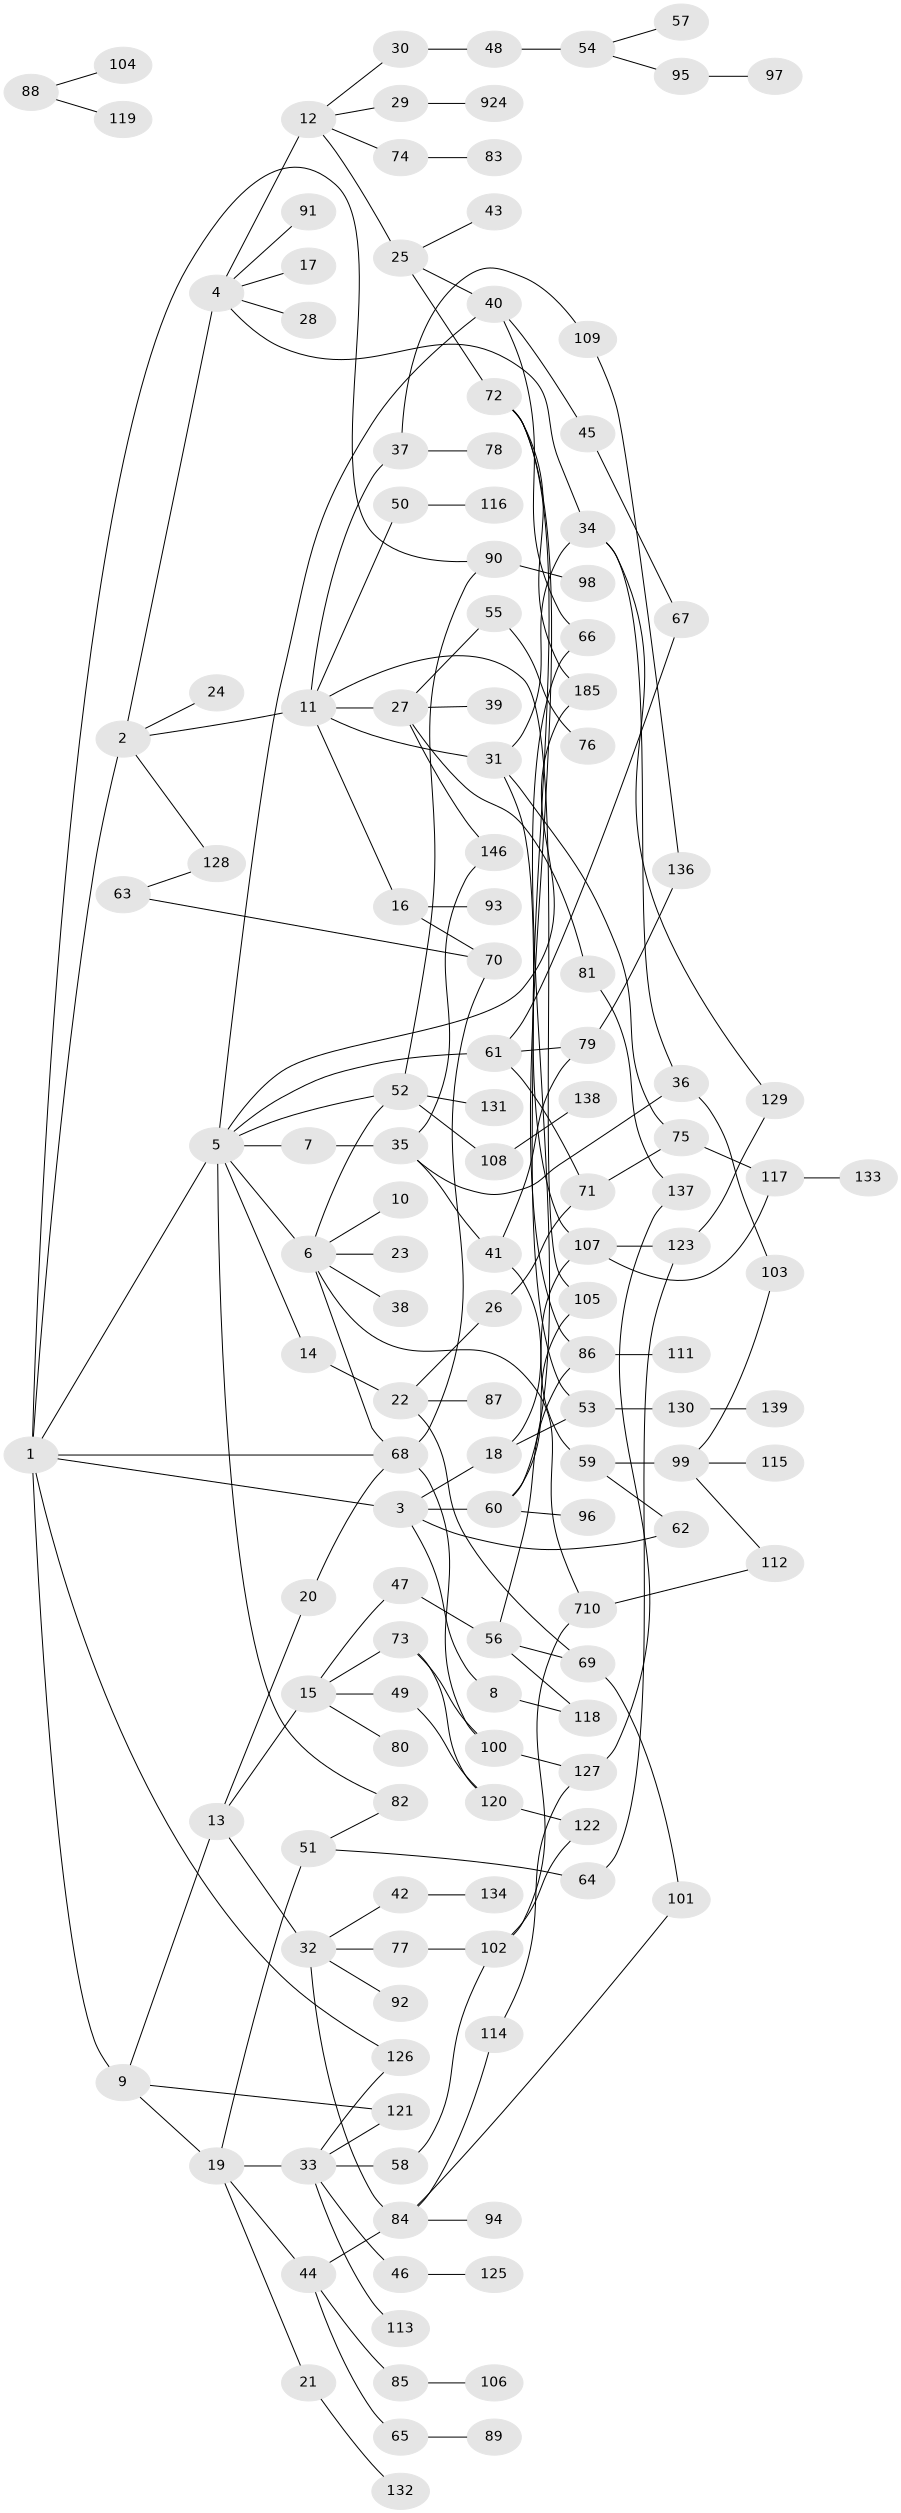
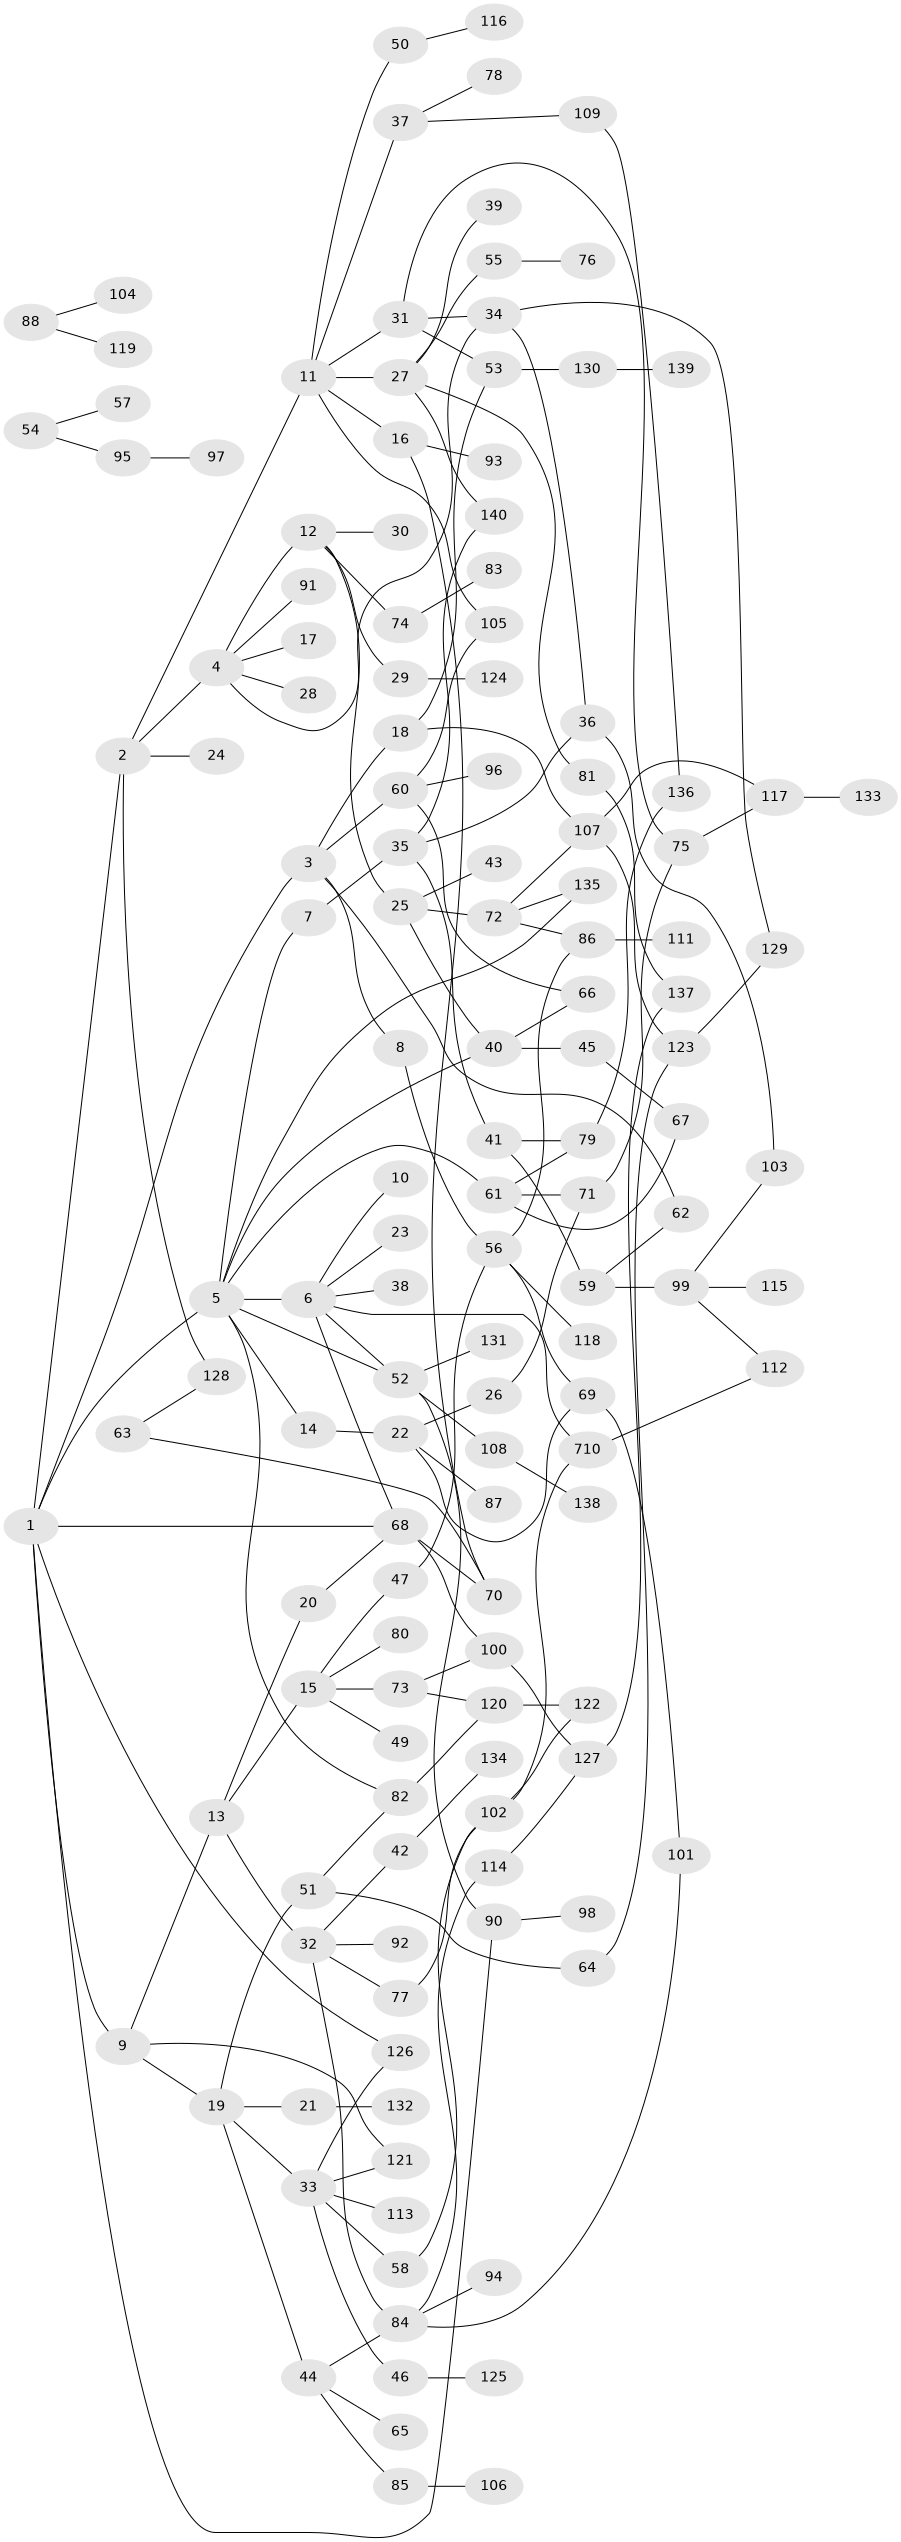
node "48": removed
node "924": label "924" -> "124"
node "185": label "185" -> "135"
node "146": label "146" -> "140"
edge "8" -- "118": now "8" -- "56"
edge "49" -- "120": now "82" -- "120"
node "89": removed
